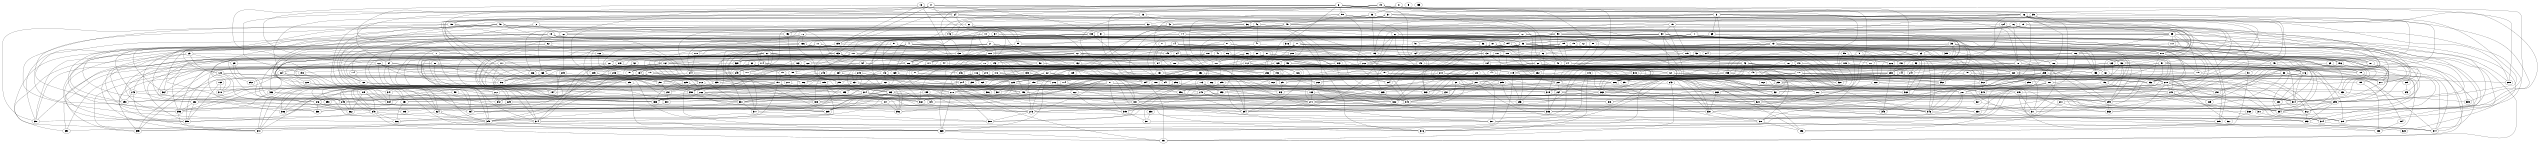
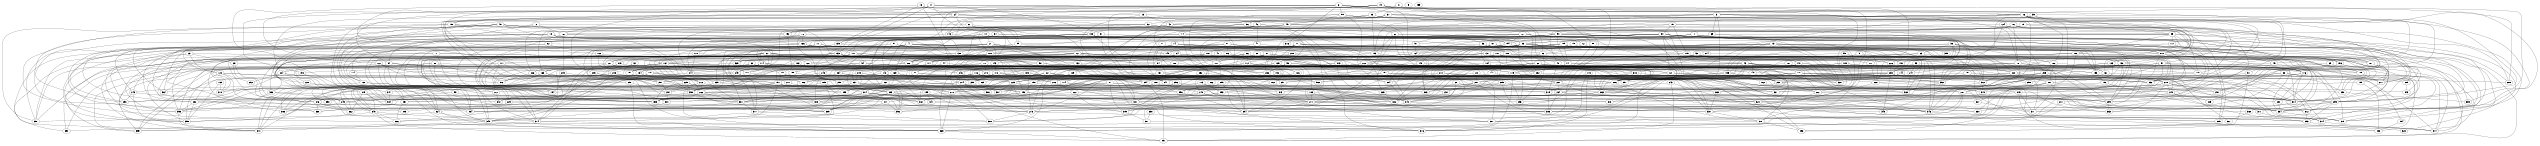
node "260": label "260" -> "560"
